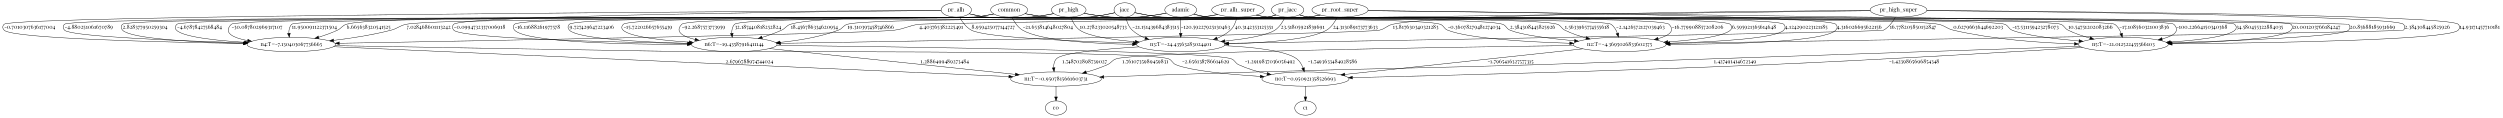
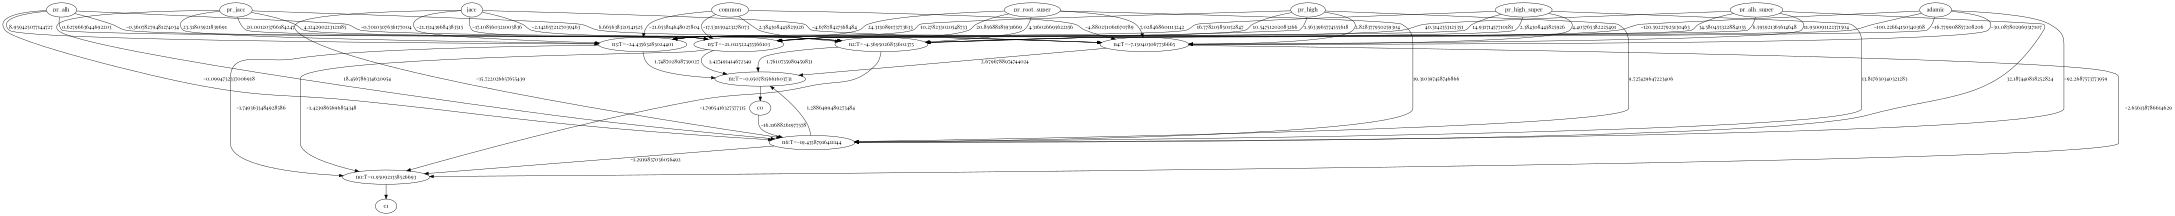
edge "common" -> "n6:T=-19.43587916411144": now "c0" -> "n6:T=-19.43587916411144"
